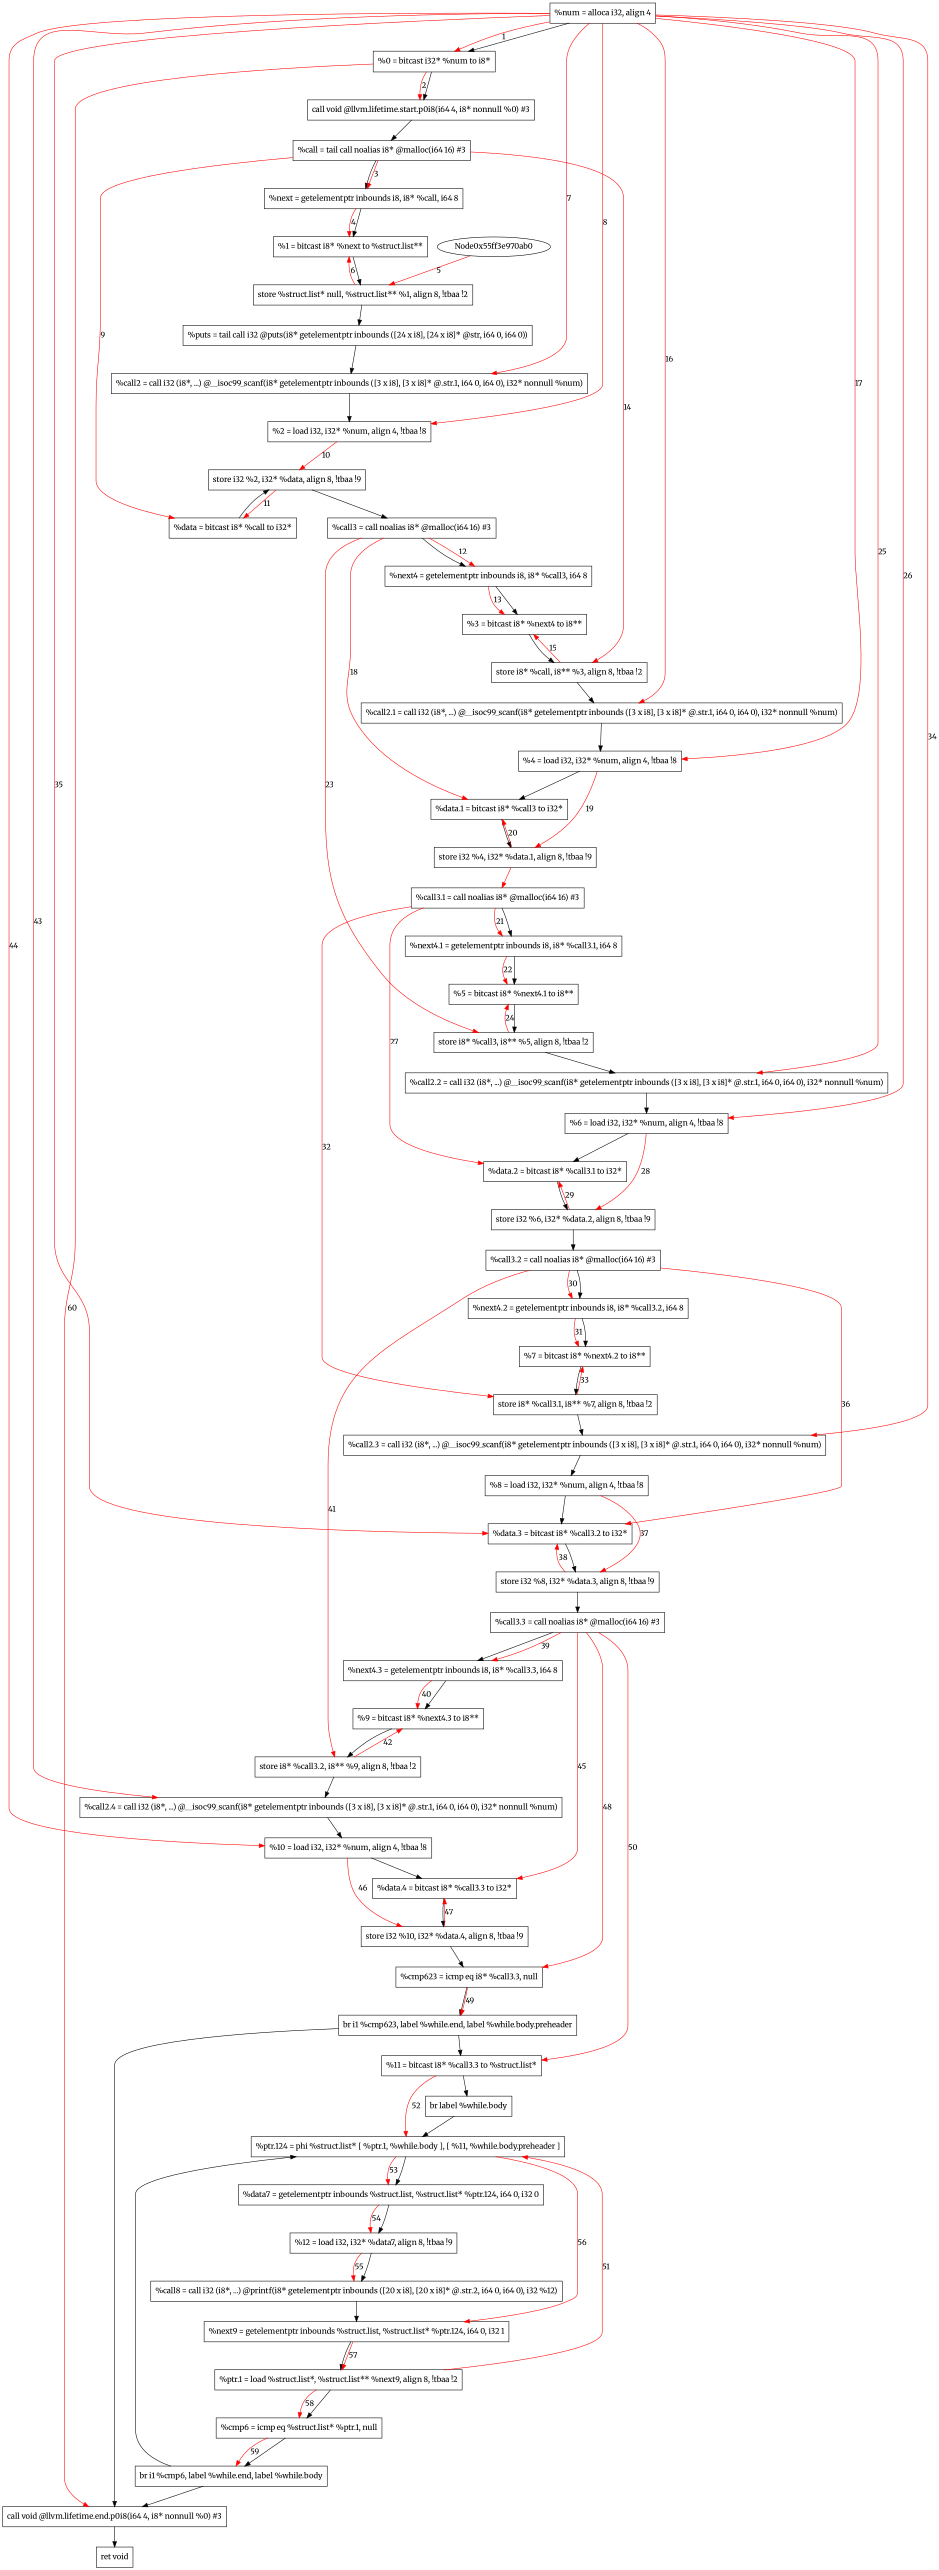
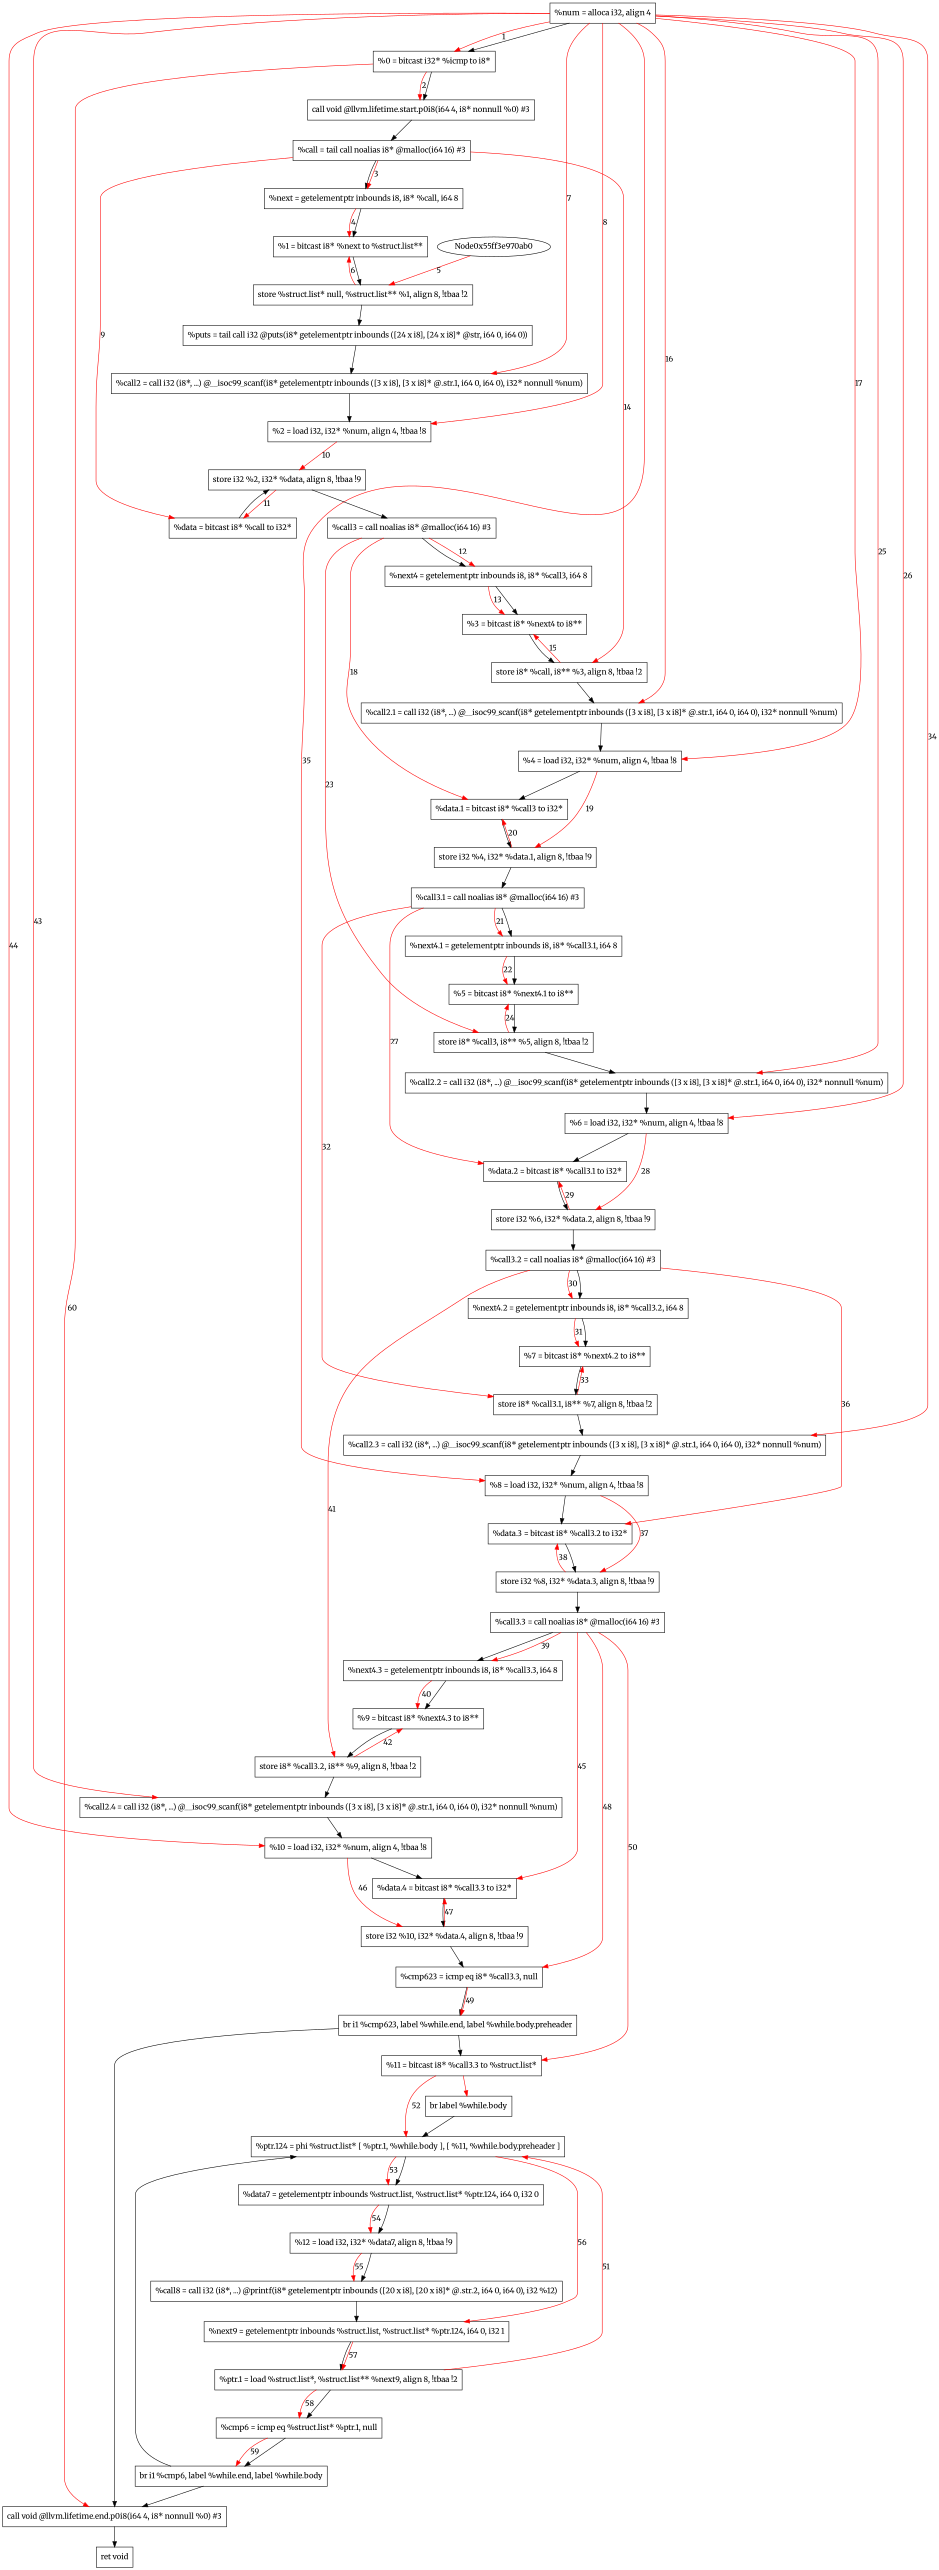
node "%0 = bitcast i32* %num to i8*": label "%0 = bitcast i32* %num to i8*" -> "%0 = bitcast i32* %icmp to i8*"
edge "%num = alloca i32, align 4" -> "%data.3 = bitcast i8* %call3.2 to i32*": now "%num = alloca i32, align 4" -> "%8 = load i32, i32* %num, align 4, !tbaa !8"
edge "store i32 %4, i32* %data.1, align 8, !tbaa !9" -> "%call3.1 = call noalias i8* @malloc(i64 16) #3": color red -> black
edge "%11 = bitcast i8* %call3.3 to %struct.list*" -> "br label %while.body": color black -> red
